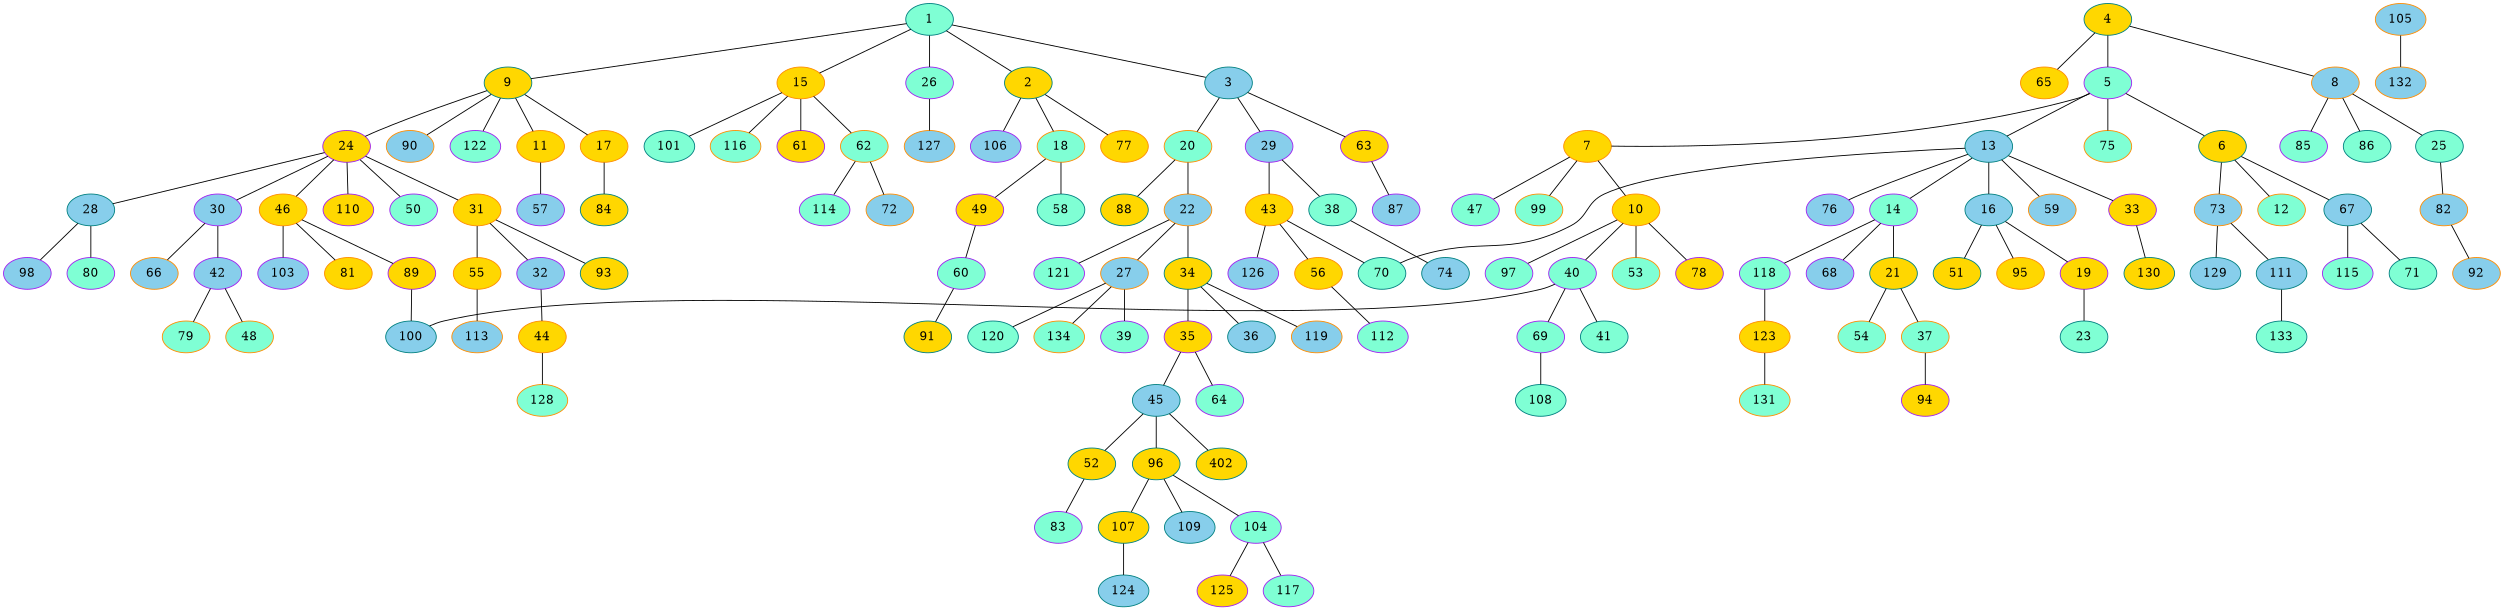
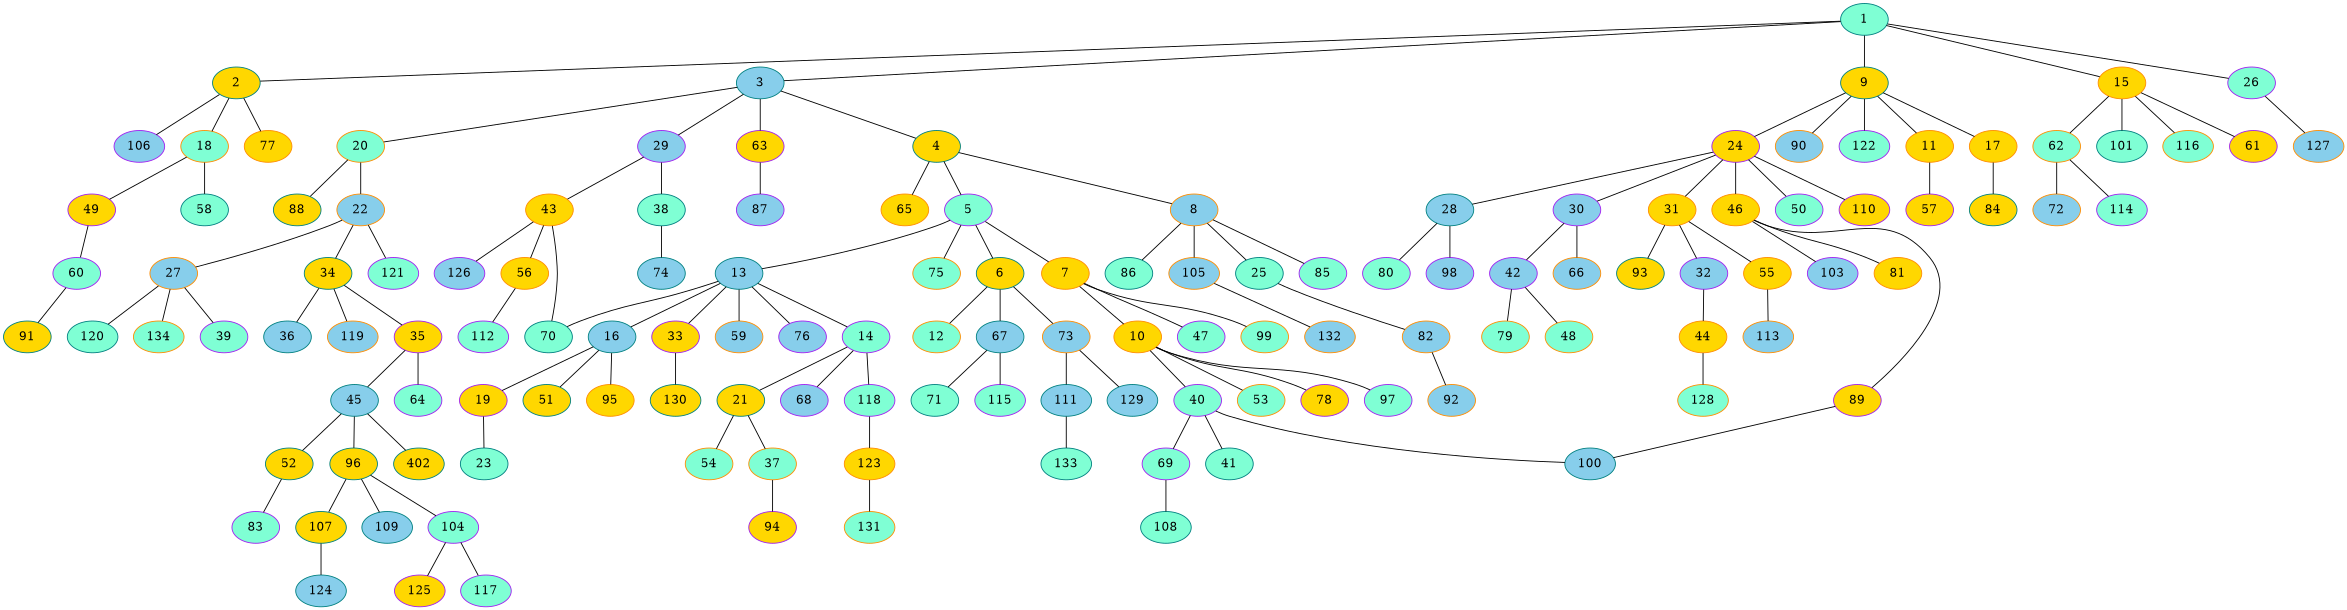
edge "3" -- "4": added
node "57": fillcolor skyblue -> gold
edge "8" -- "105": added
